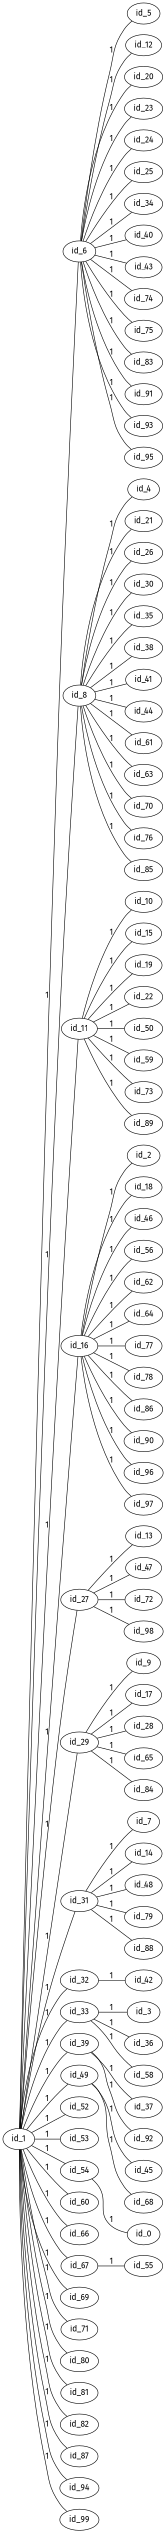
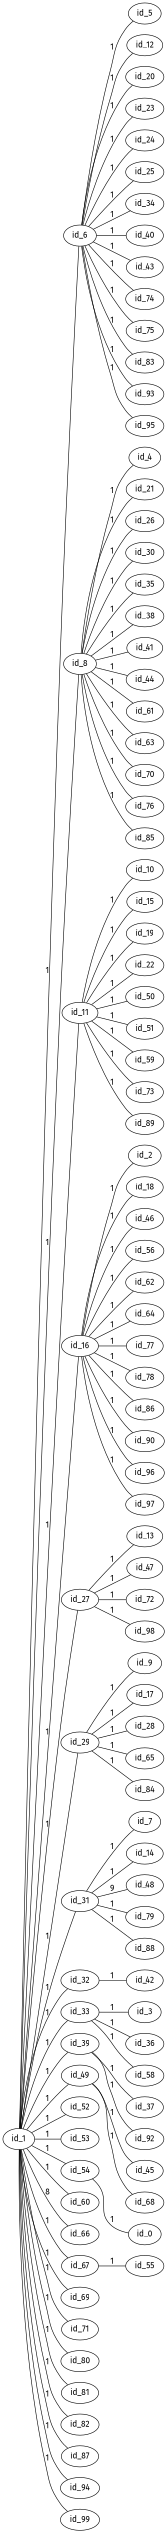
node "id_91": removed
node "id_51": added
edge "id_48" -- "id_31": label "1" -> "9"
edge "id_1" -- "id_66": label "1" -> "8"
